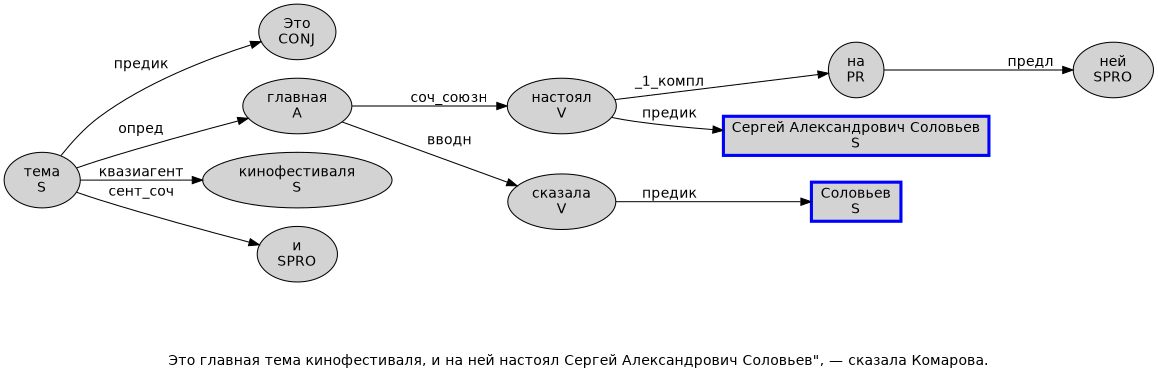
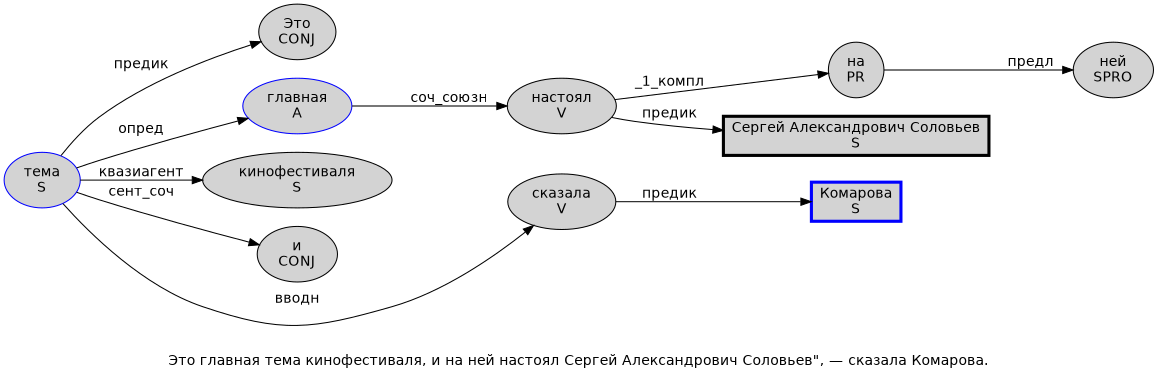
node "главная A": color black -> blue
node "Сергей Александрович Соловьев S": color blue -> black
edge "главная A" -> "сказала V": now "тема S" -> "сказала V"
node "тема S": color black -> blue
node "Соловьев S": label "Соловьев S" -> "Комарова S"
node "и SPRO": label "и SPRO" -> "и CONJ"
